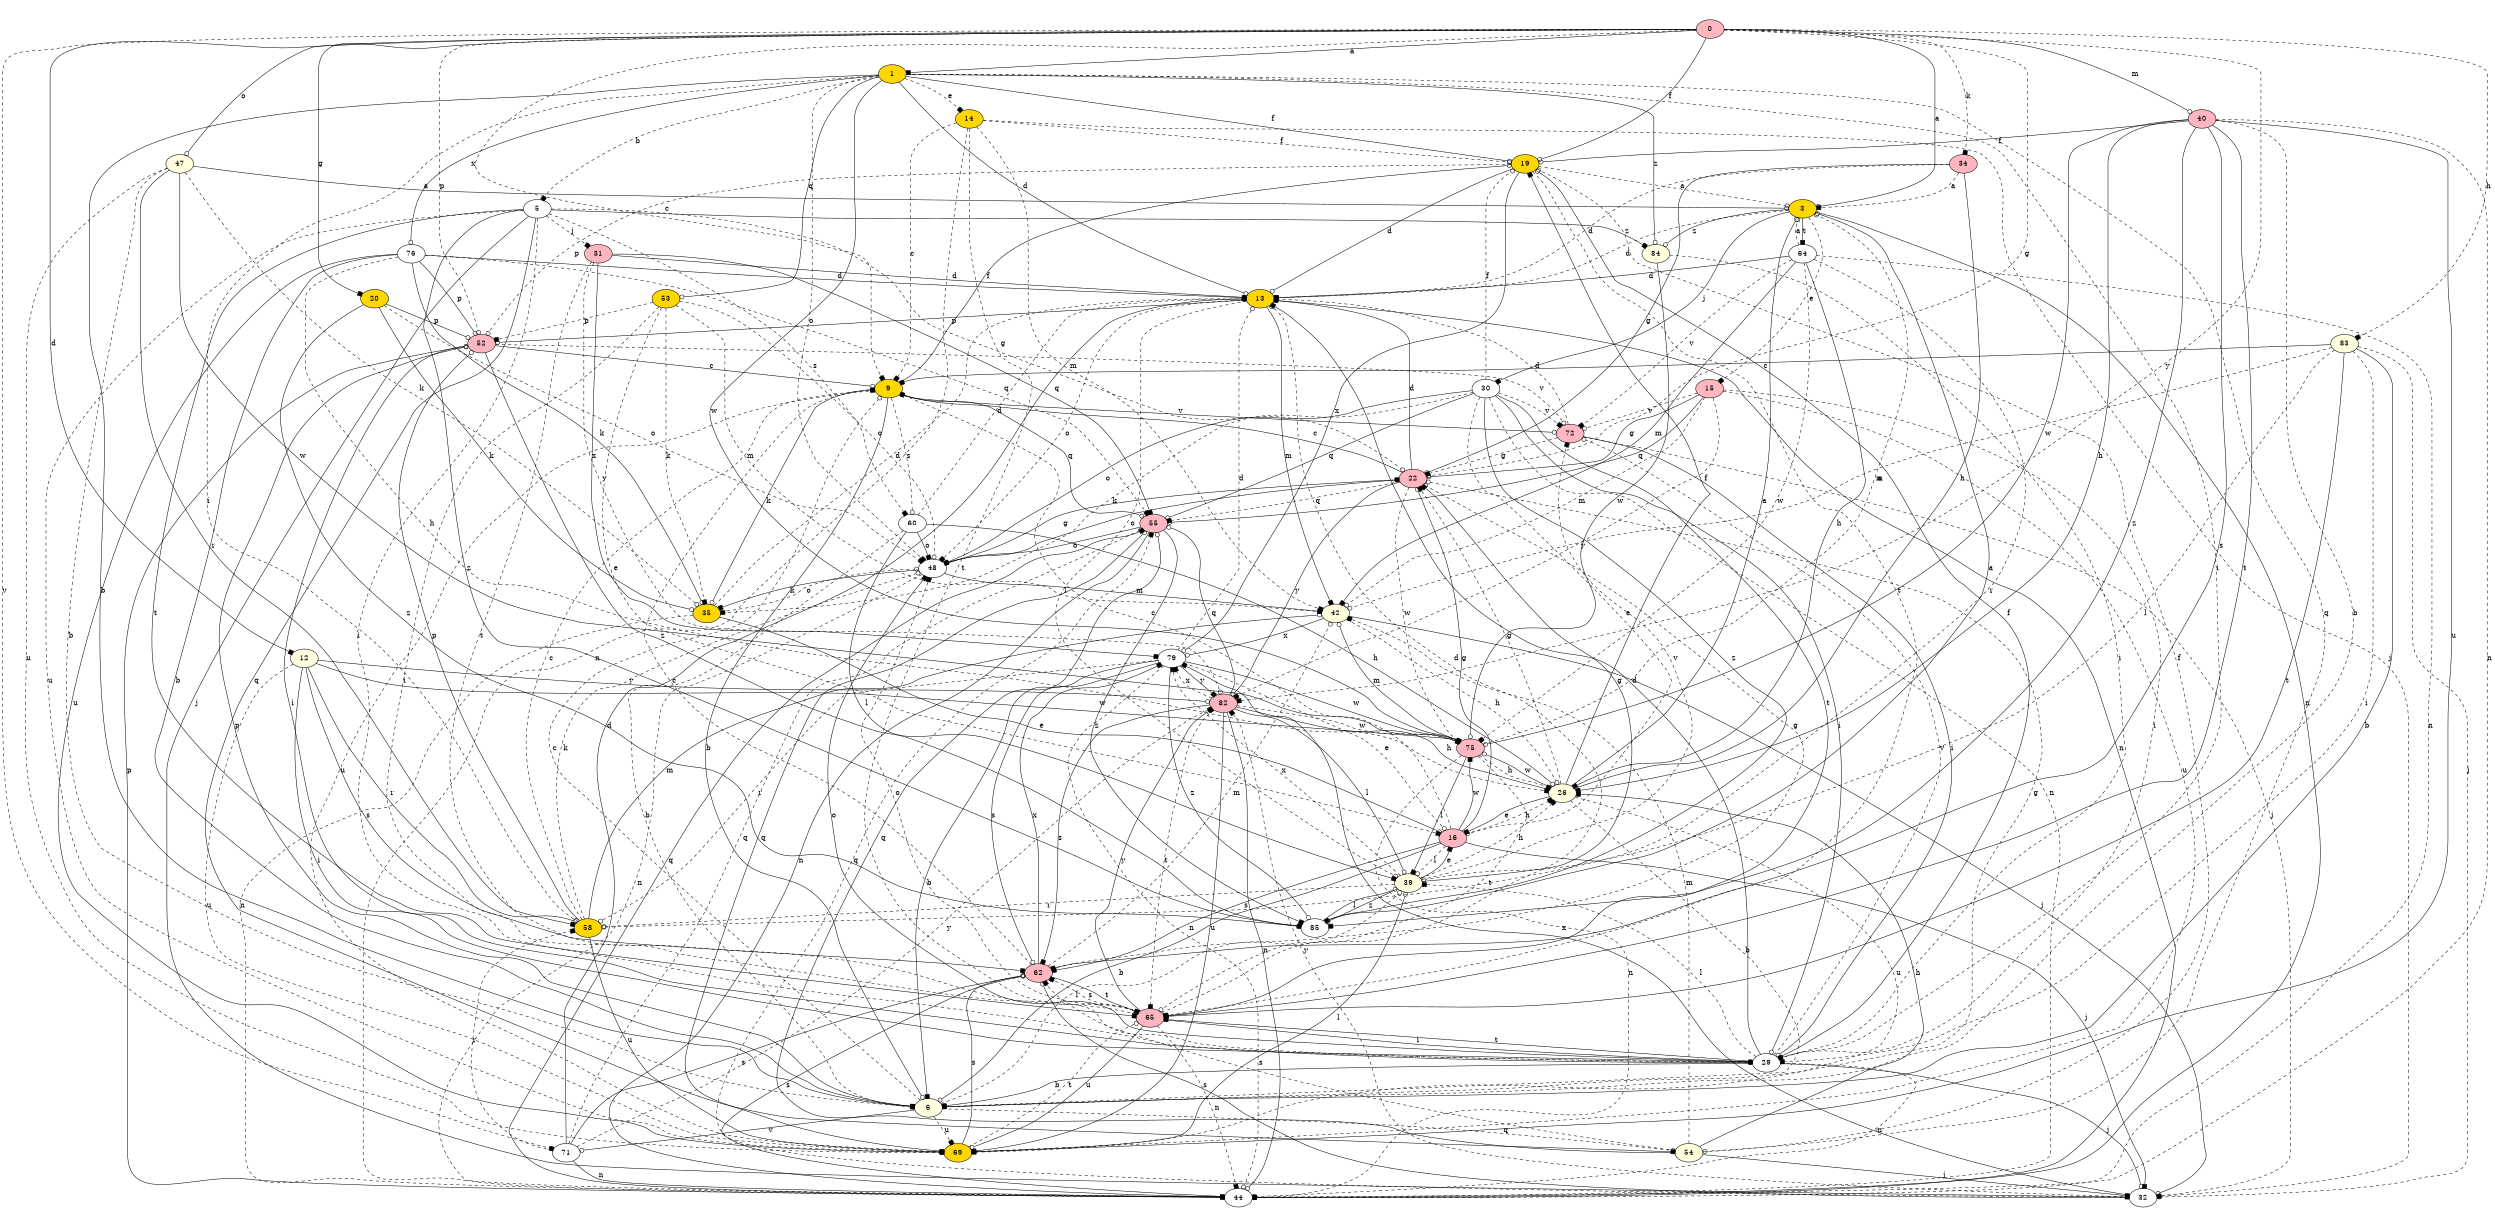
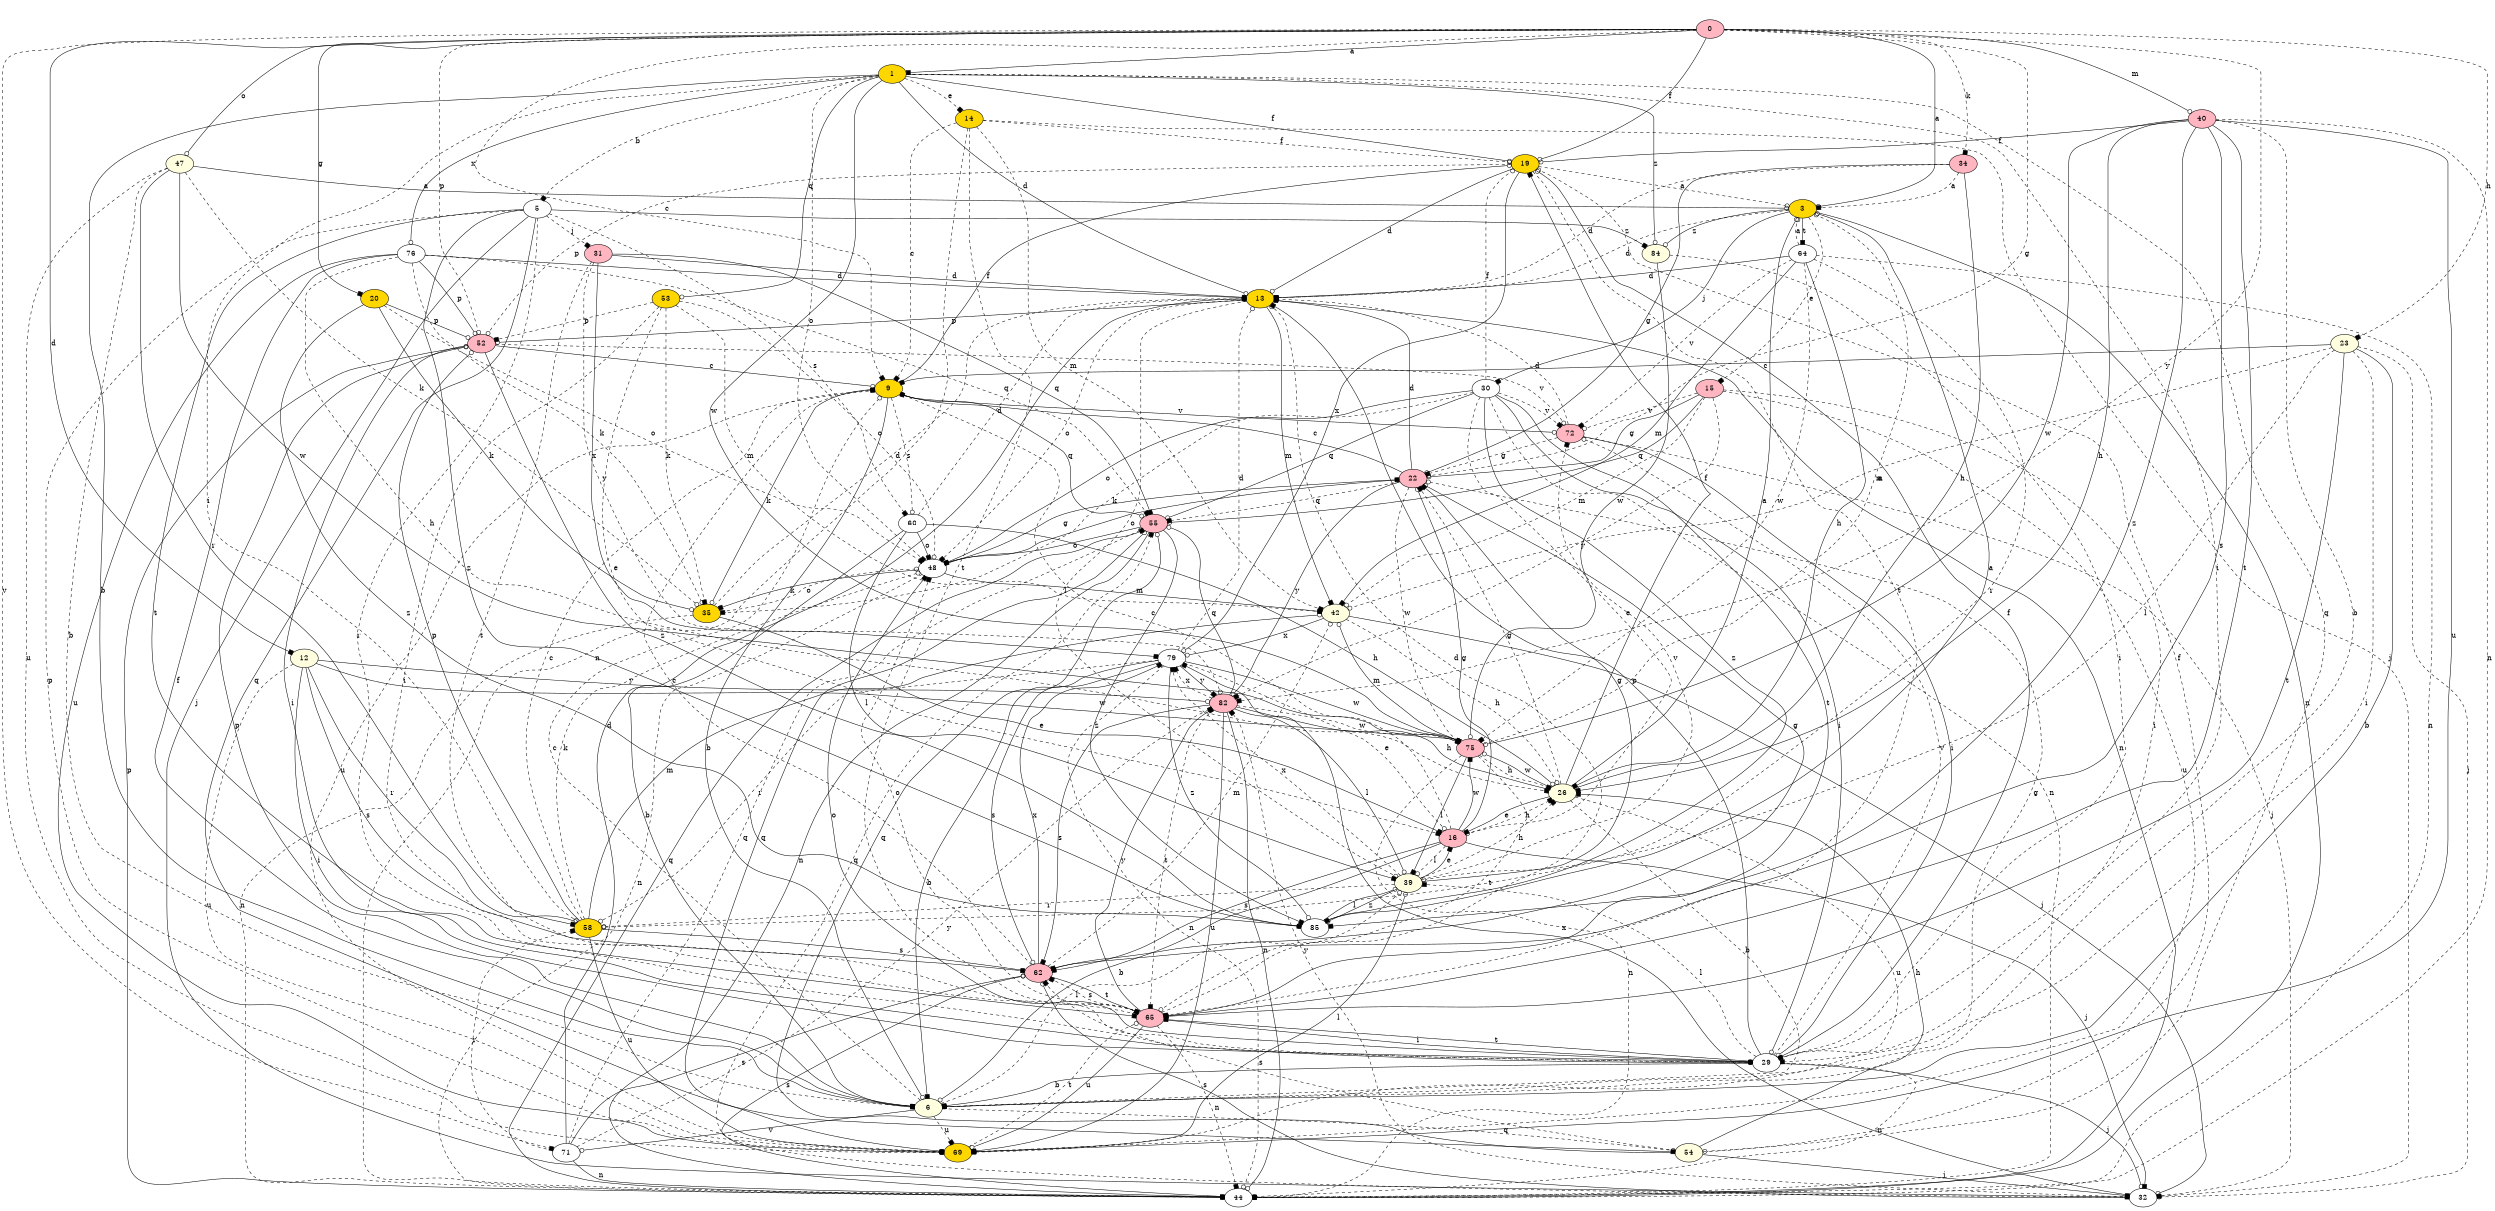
edge "5" -> "22": removed, label "g"
node "83": label "83" -> "23"
edge "76" -> "35": style solid -> dashed
edge "5" -> "29": label "i" -> "r"
edge "5" -> "69": label "u" -> "p"
edge "76" -> "6": label "b" -> "f"
edge "29" -> "13": label "d" -> "p"
edge "35" -> "16": arrowhead odot -> box
edge "60" -> "6": style dashed -> solid
edge "54" -> "42": removed, label "m"
edge "62" -> "22": style dashed -> solid
edge "69" -> "62": now "58" -> "62"
